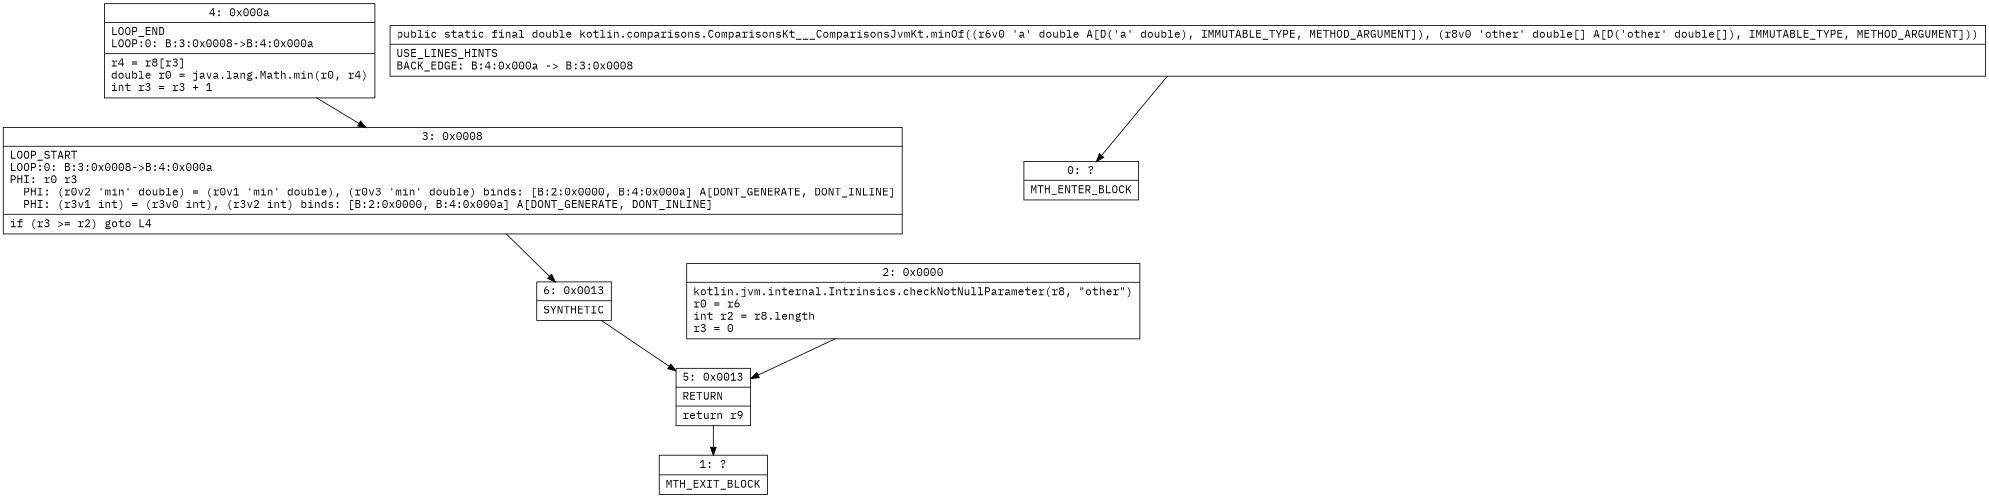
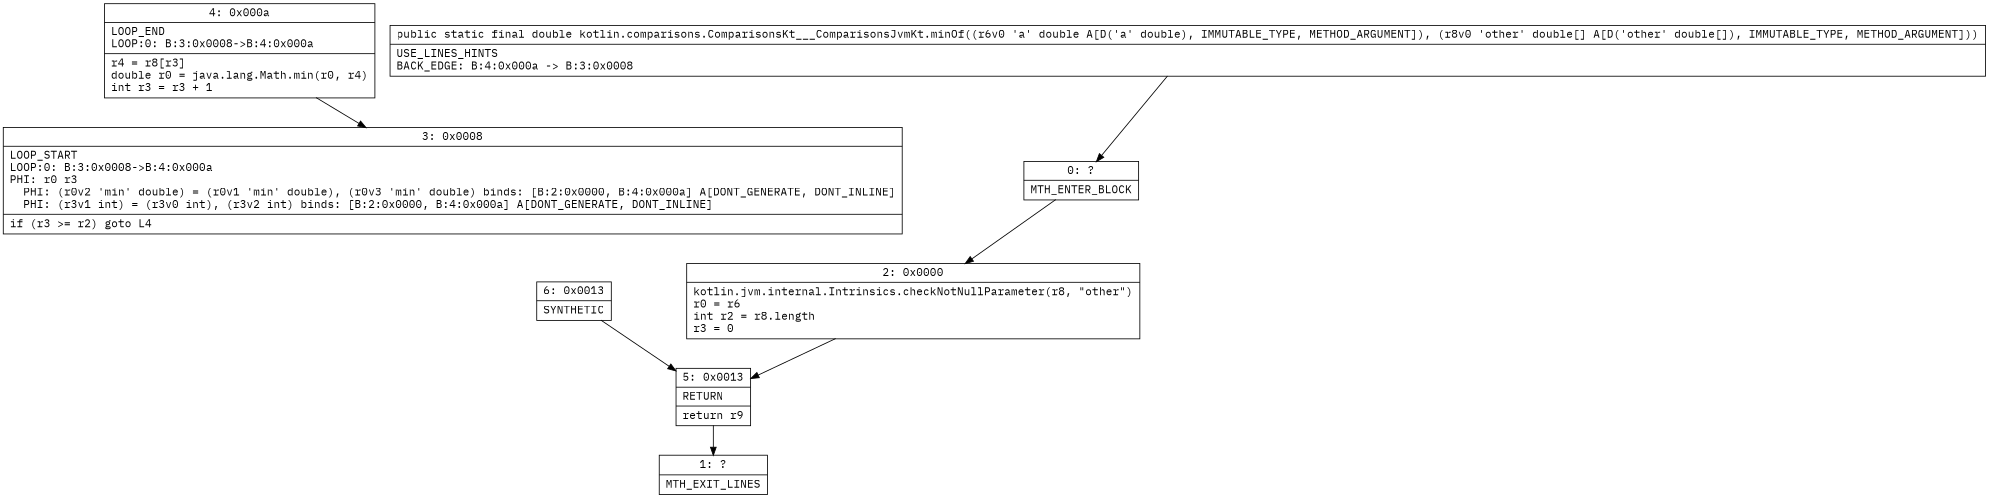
edge "0: ?" -> "2: 0x0000": added
edge "3: 0x0008" -> "6: 0x0013": removed
node "1: ?": text "MTH_EXIT_BLOCK" -> "MTH_EXIT_LINES"
